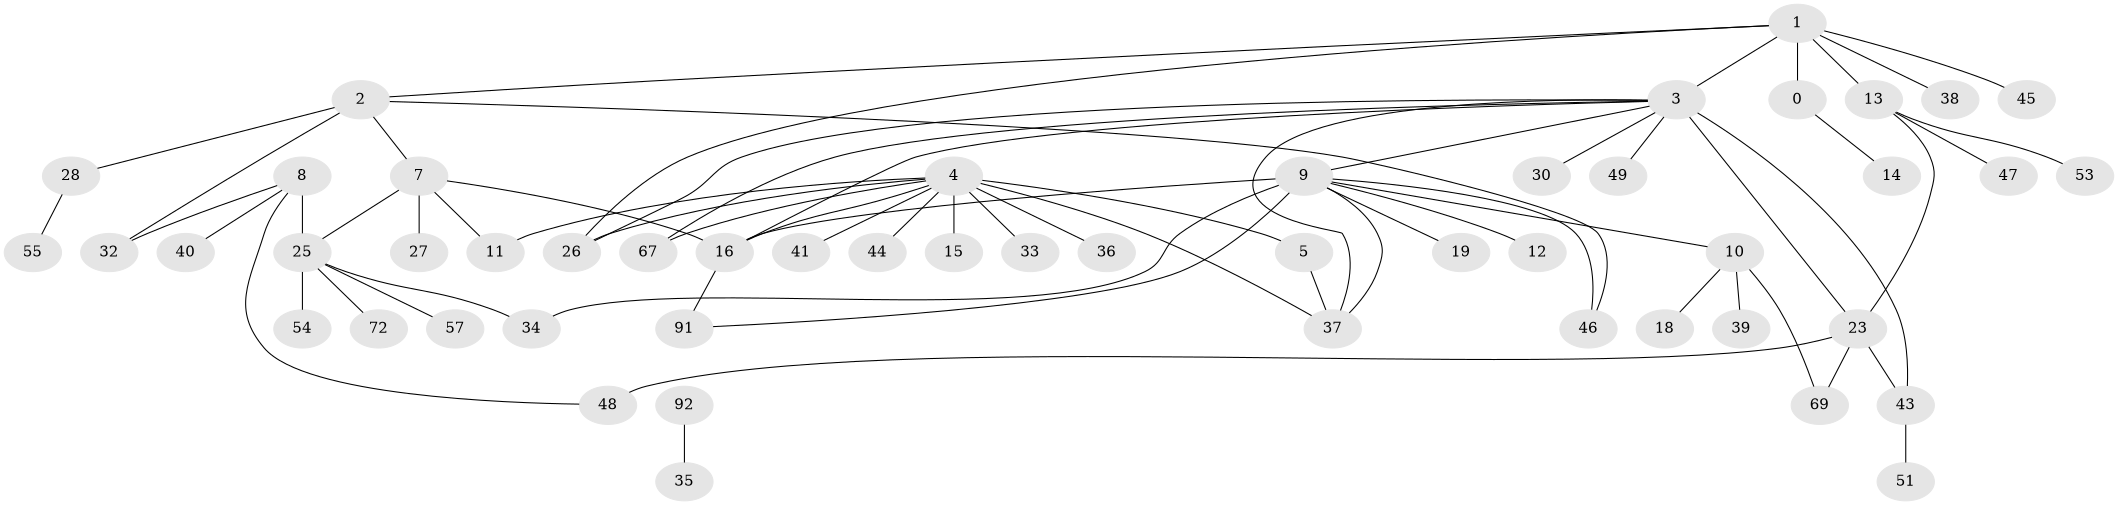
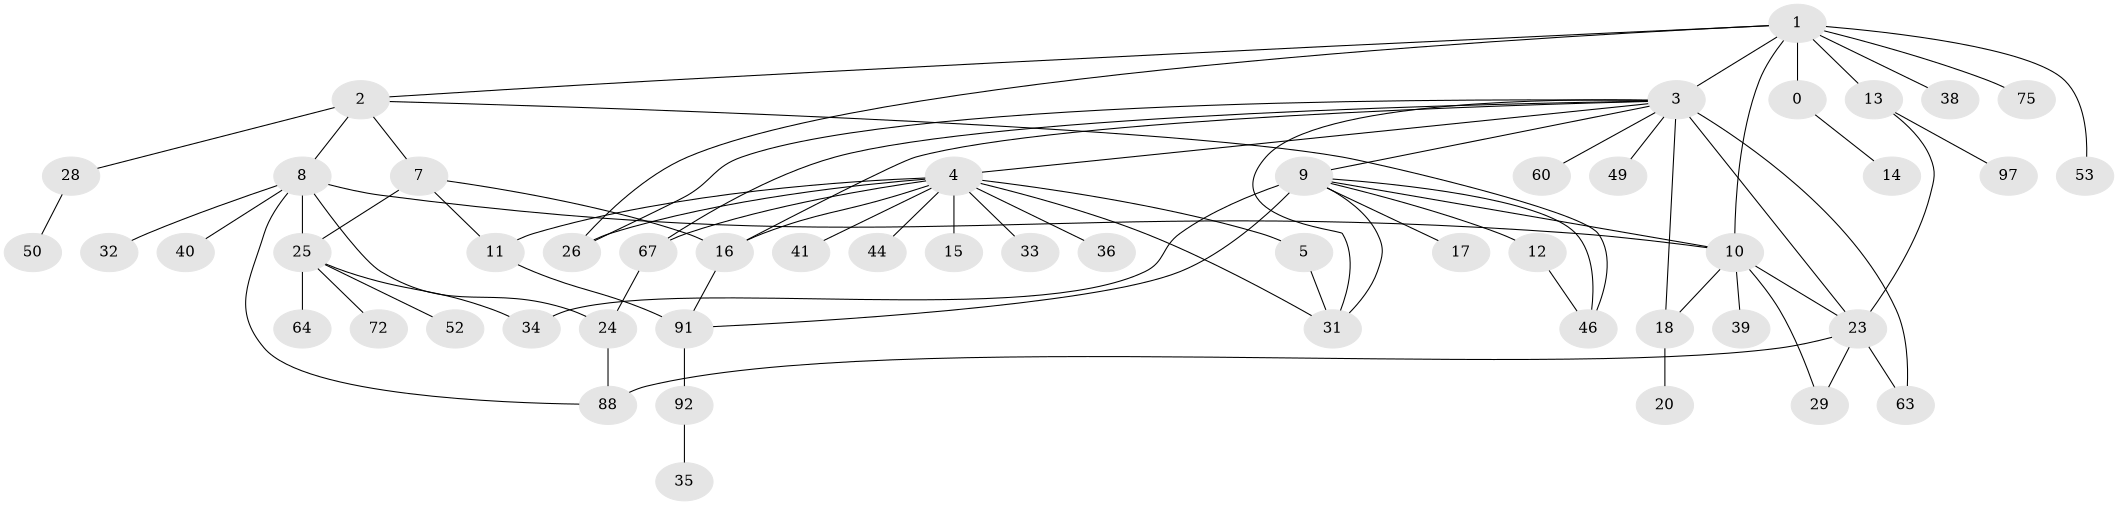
node "45": label "45" -> "75"
edge "1" -- "10": added
edge "3" -- "4": added
edge "13" -- "53": now "1" -- "53"
edge "2" -- "32": now "2" -- "8"
node "30": label "30" -> "60"
node "47": label "47" -> "97"
edge "9" -- "16": removed
edge "3" -- "18": added
edge "8" -- "10": added
node "55": label "55" -> "50"
node "27": removed
node "19": label "19" -> "17"
edge "11" -- "91": added
edge "12" -- "46": added
edge "10" -- "23": added
node "54": label "54" -> "64"
node "57": label "57" -> "52"
node "24": added
node "37": label "37" -> "31"
edge "91" -- "92": added
node "48": label "48" -> "88"
node "20": added
node "69": label "69" -> "29"
node "43": label "43" -> "63"
node "51": removed
